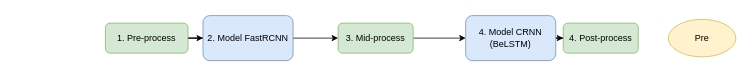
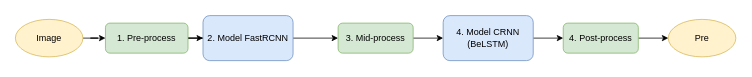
node "Image": added
edge "Image" -> "1. Pre-process": added
node "4. Model CRNN (BeLSTM)": moved (510, 38) -> (488, 38)
edge "4. Post-process" -> "Pre": added
